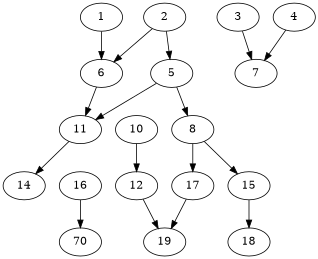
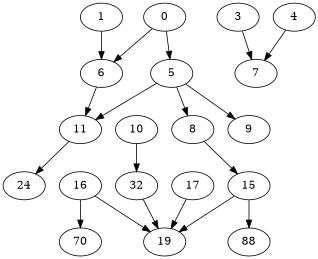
node "2": label "2" -> "0"
node "9": added
edge "8" -> "17": removed
node "14": label "14" -> "24"
node "12": label "12" -> "32"
edge "16" -> "19": added
edge "15" -> "19": added
node "18": label "18" -> "88"
